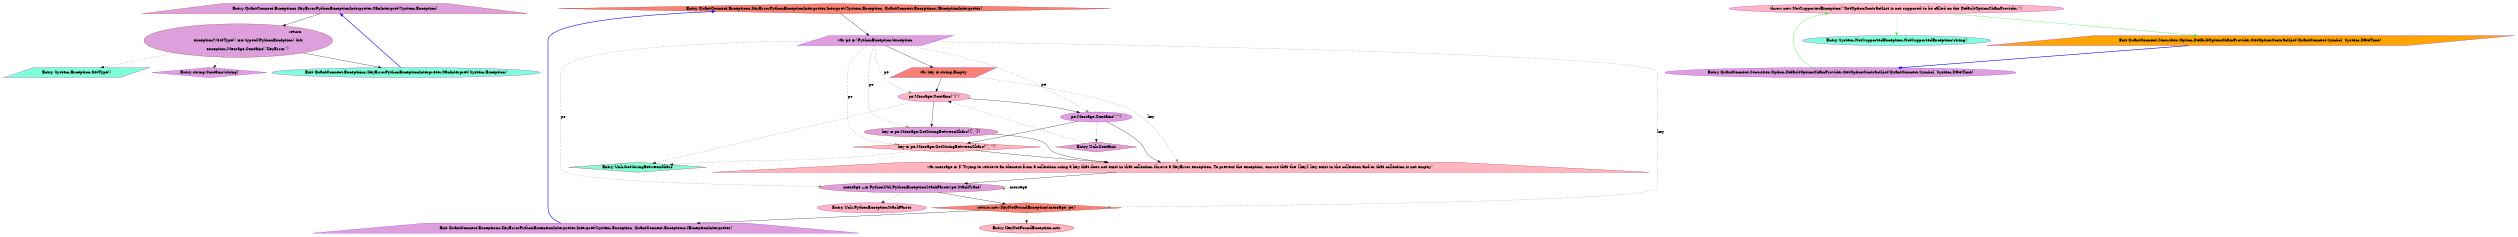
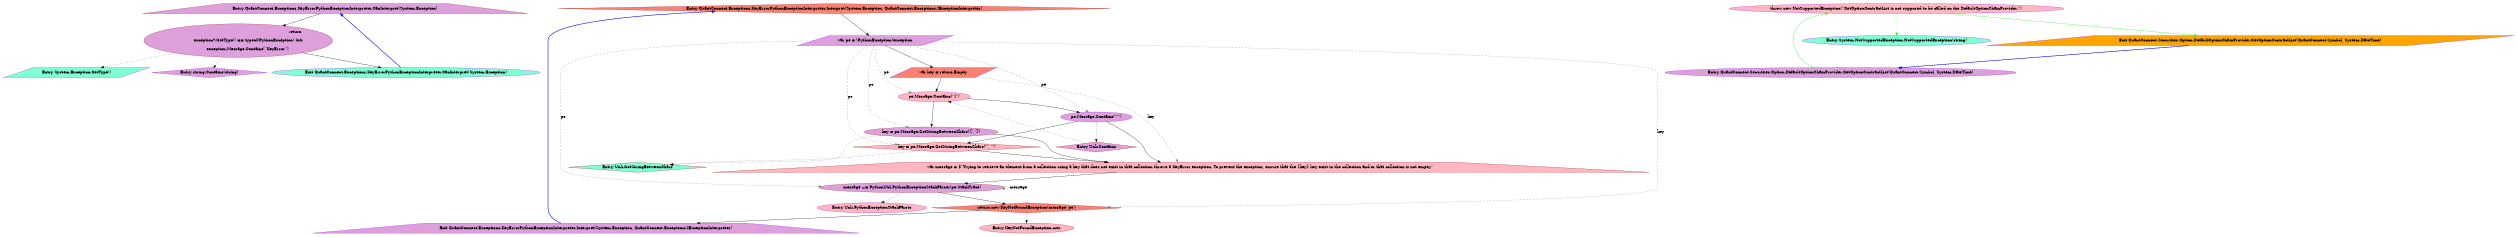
node "var key = string.Empty": label "var key = string.Empty" -> "var key = return.Empty"
edge "pe.Message.Contains(''['')" -> "Entry Unk.GetStringBetweenChars": now "key = pe.Message.GetStringBetweenChars('[', ']')" -> "Entry Unk.GetStringBetweenChars"
